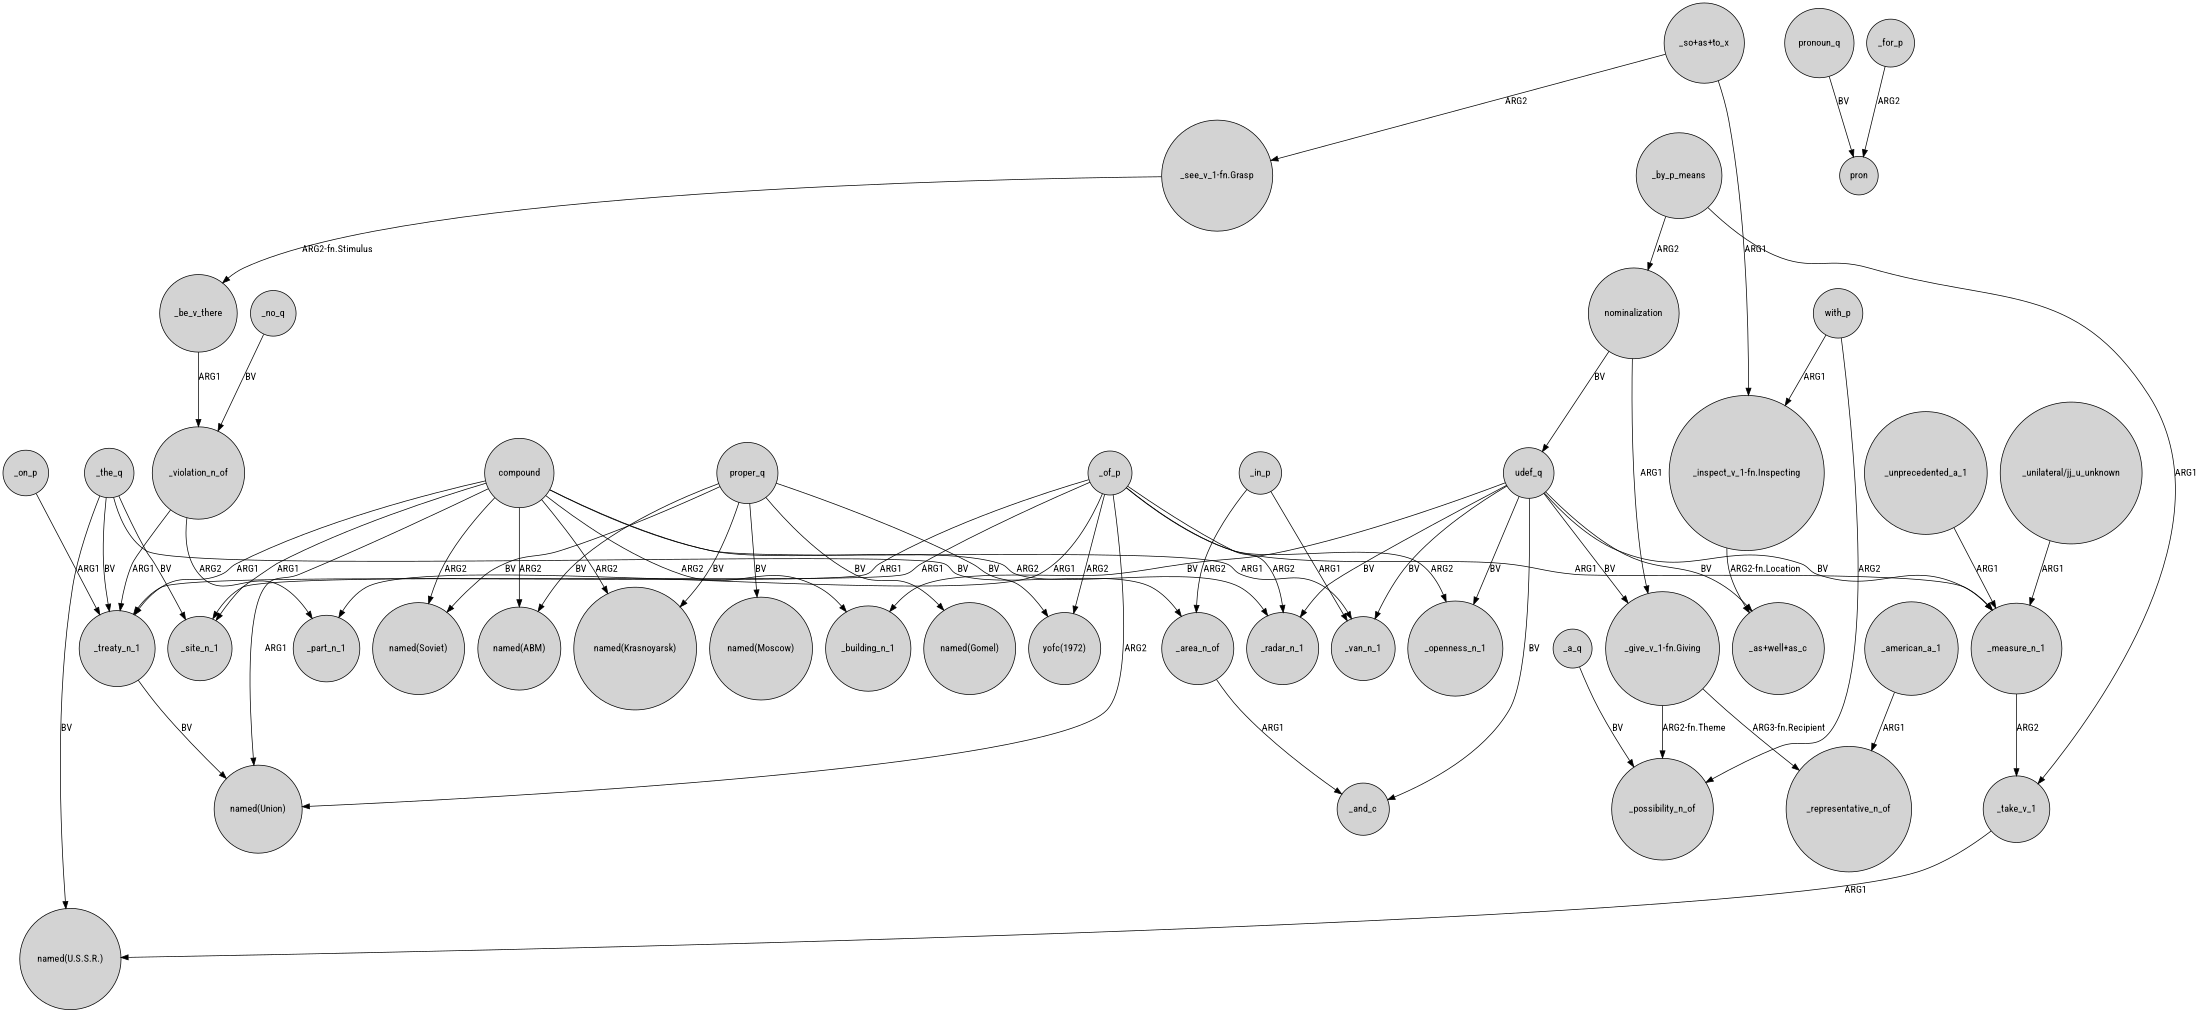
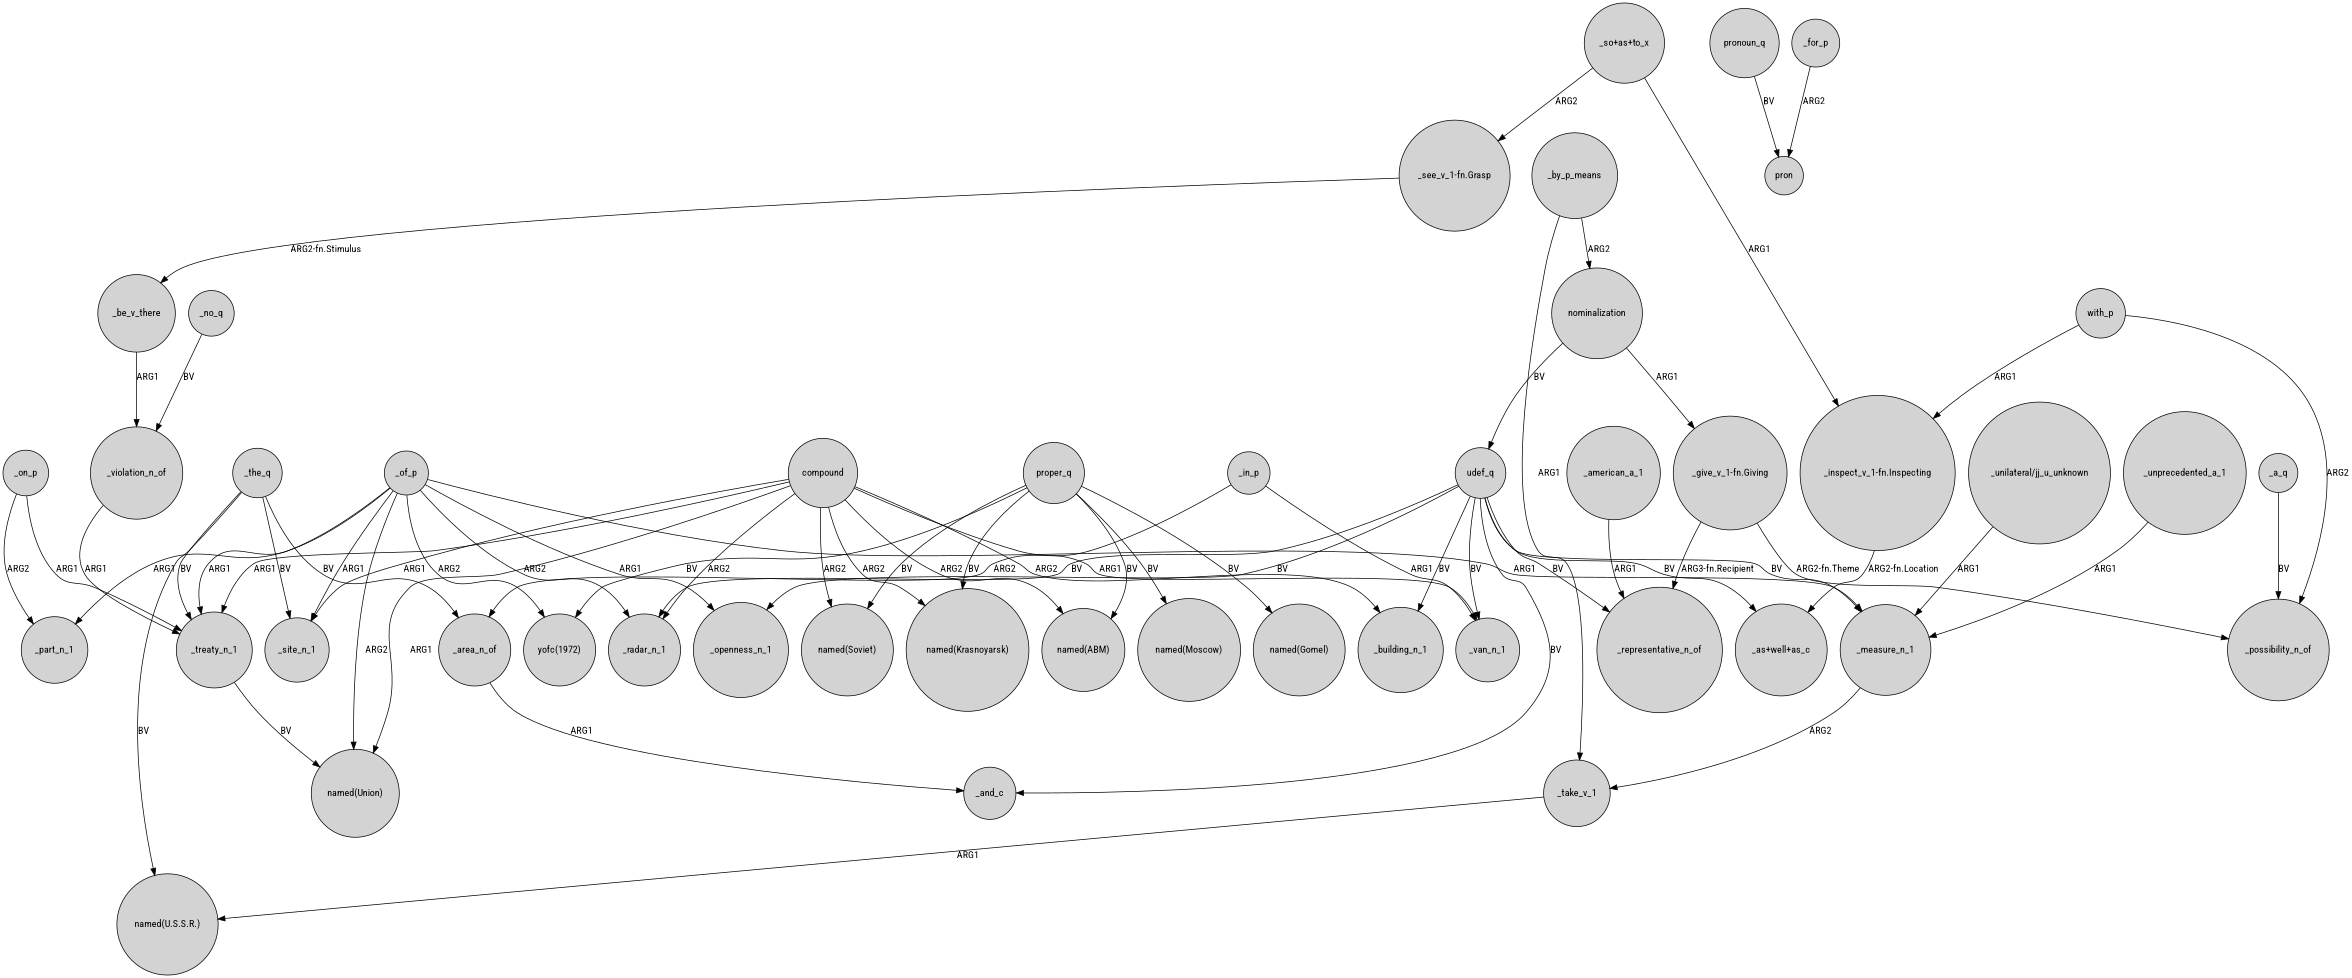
edge "udef_q" -> "_give_v_1-fn.Giving": now "udef_q" -> "_representative_n_of"
edge "_of_p" -> "_openness_n_1": label "ARG2" -> "ARG1"
edge "_violation_n_of" -> "_part_n_1": now "_on_p" -> "_part_n_1"
